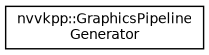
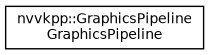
node "nvvkpp::GraphicsPipeline Generator": label "nvvkpp::GraphicsPipeline Generator" -> "nvvkpp::GraphicsPipeline GraphicsPipeline"
